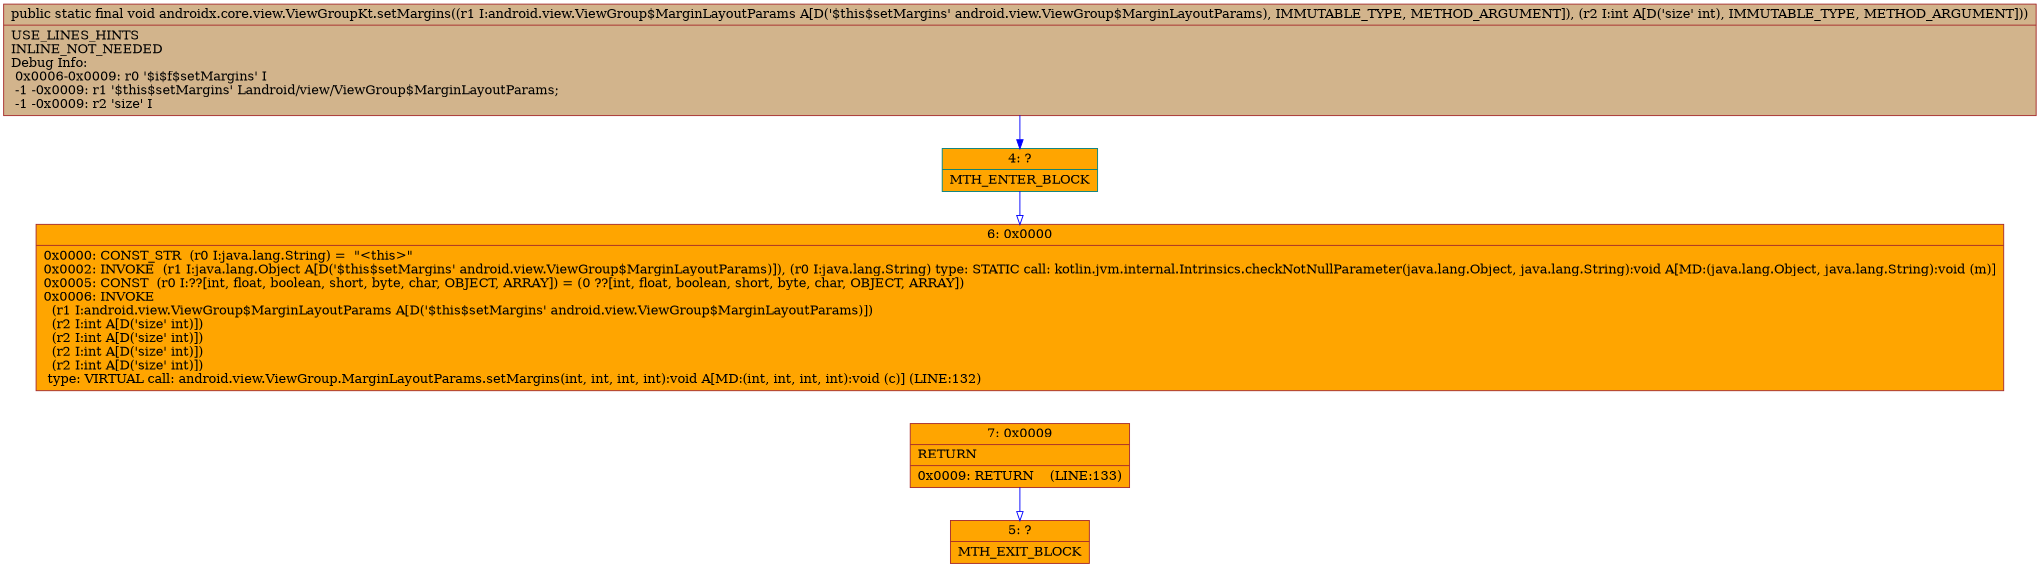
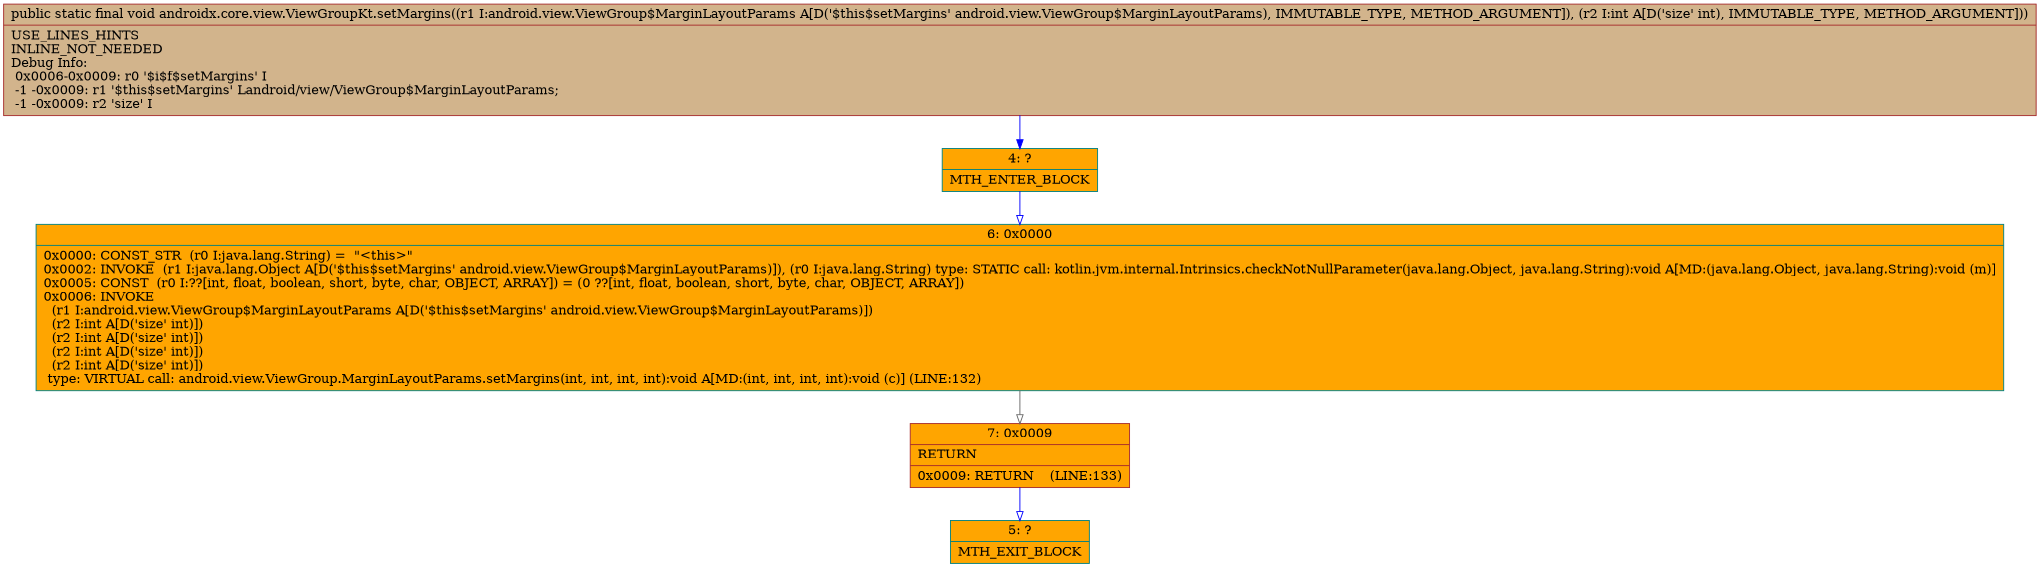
node "6: 0x0000": color brown -> teal
edge "6: 0x0000" -> "7: 0x0009": added
node "5: ?": color brown -> teal
